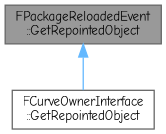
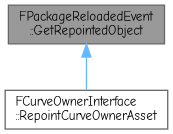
node "FCurveOwnerInterface ::GetRepointedObject": label "FCurveOwnerInterface ::GetRepointedObject" -> "FCurveOwnerInterface ::RepointCurveOwnerAsset"
